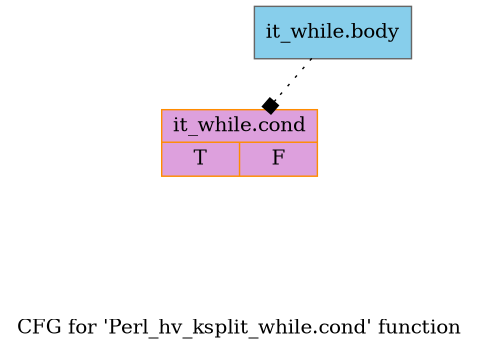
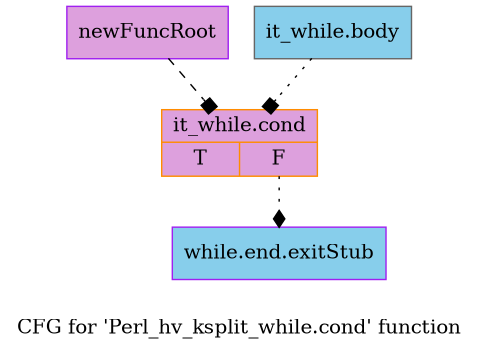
node "newFuncRoot": added
node "while.end.exitStub": added
